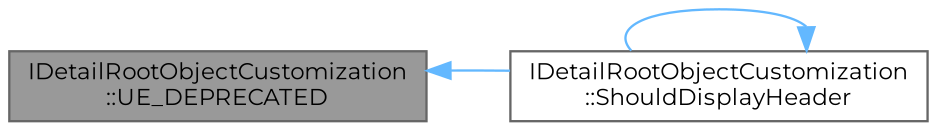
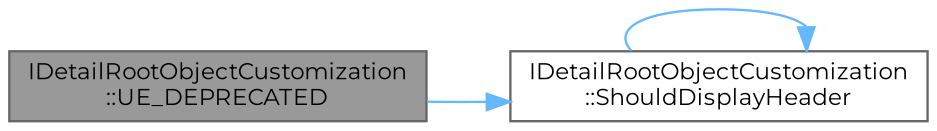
edge "IDetailRootObjectCustomization ::ShouldDisplayHeader" -> "IDetailRootObjectCustomization ::UE_DEPRECATED": reversed
